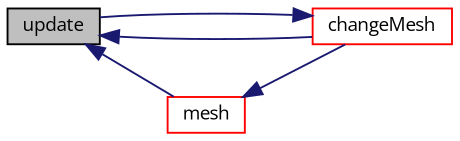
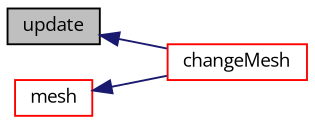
edge "update" -> "changeMesh": removed
edge "mesh" -> "update": removed
